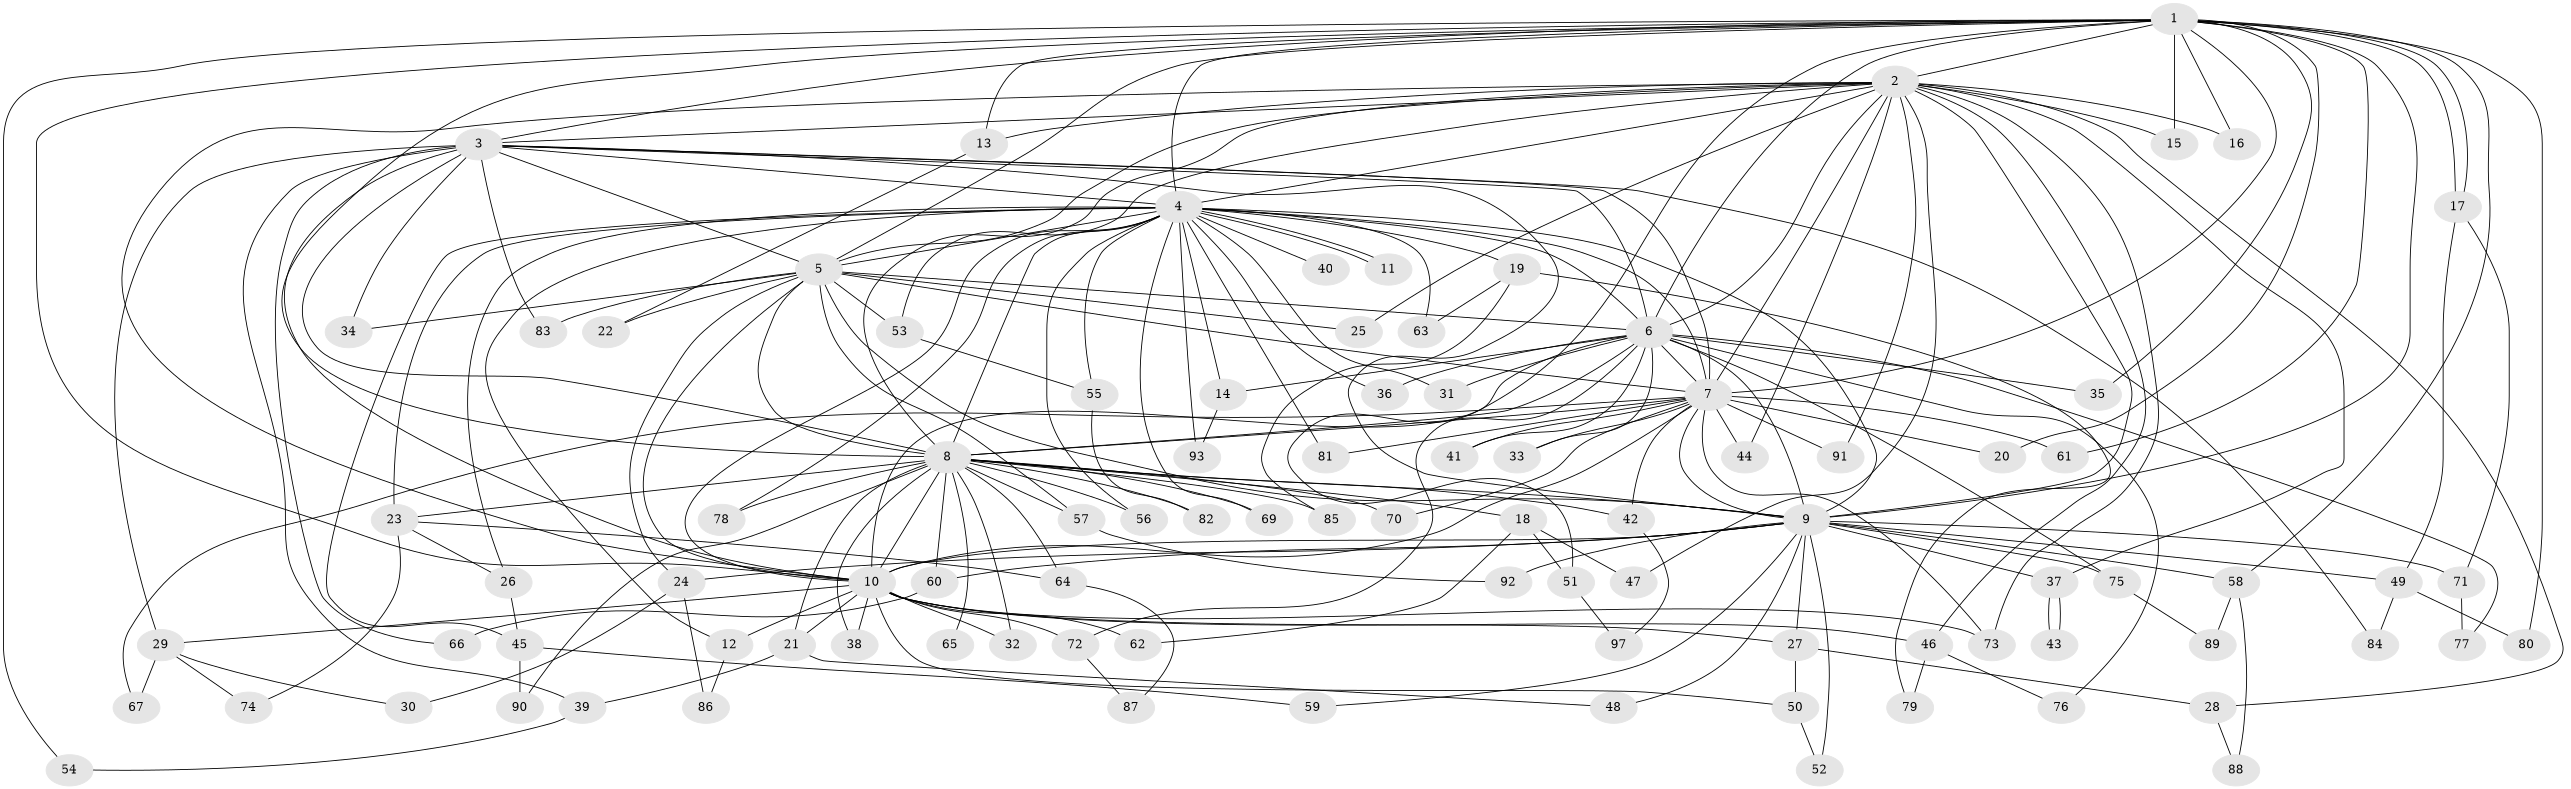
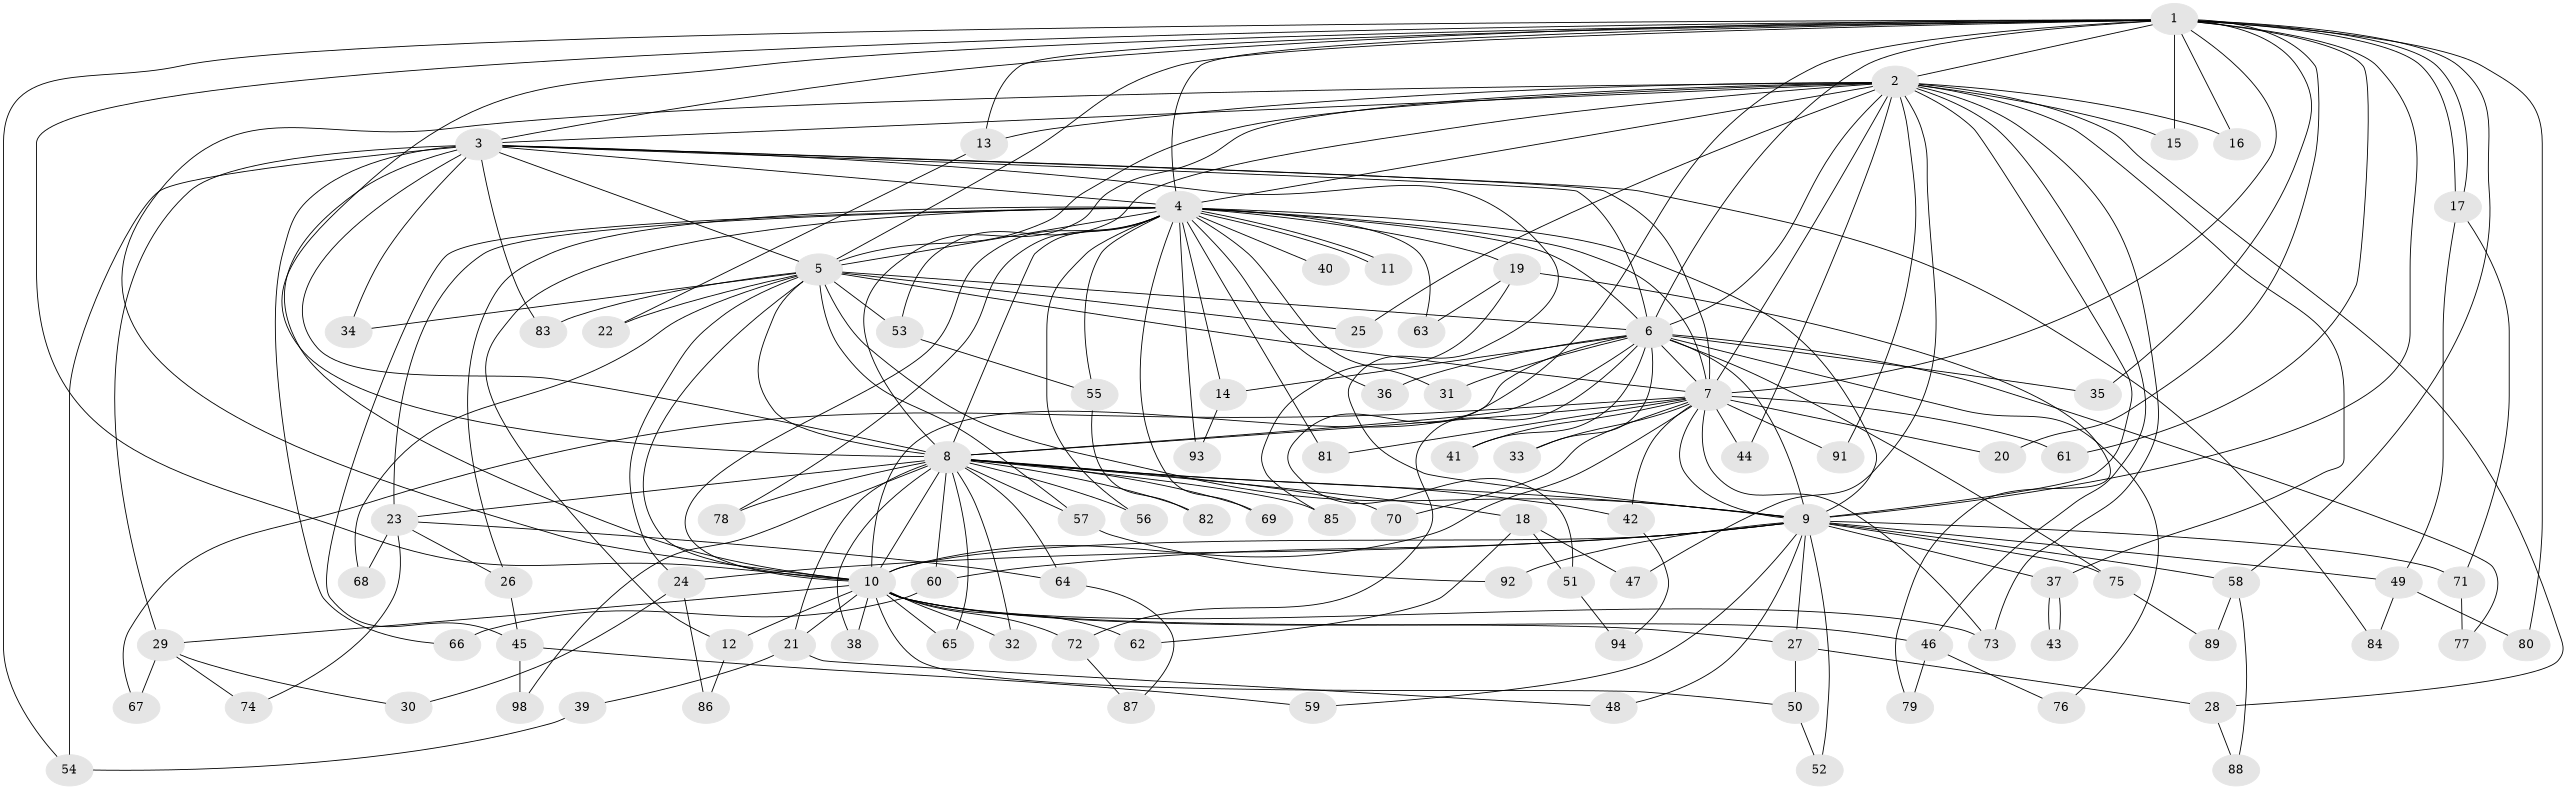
edge "3" -- "39": now "3" -- "54"
node "68": added
edge "10" -- "65": added
node "97": label "97" -> "94"
node "90": label "90" -> "98"
